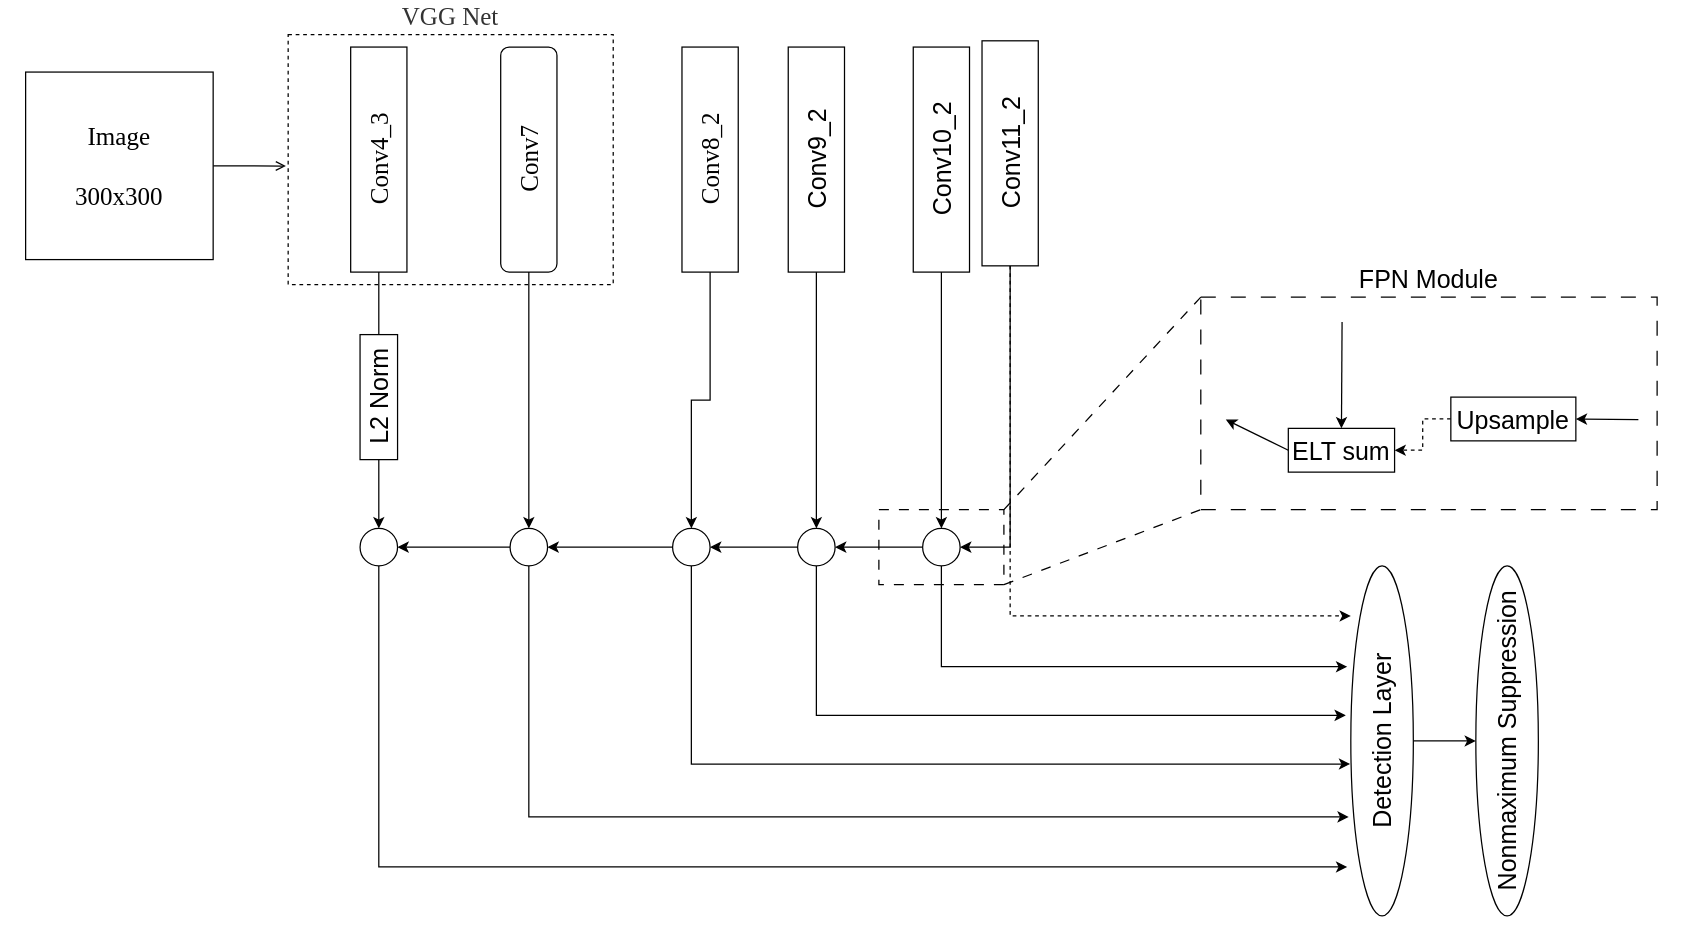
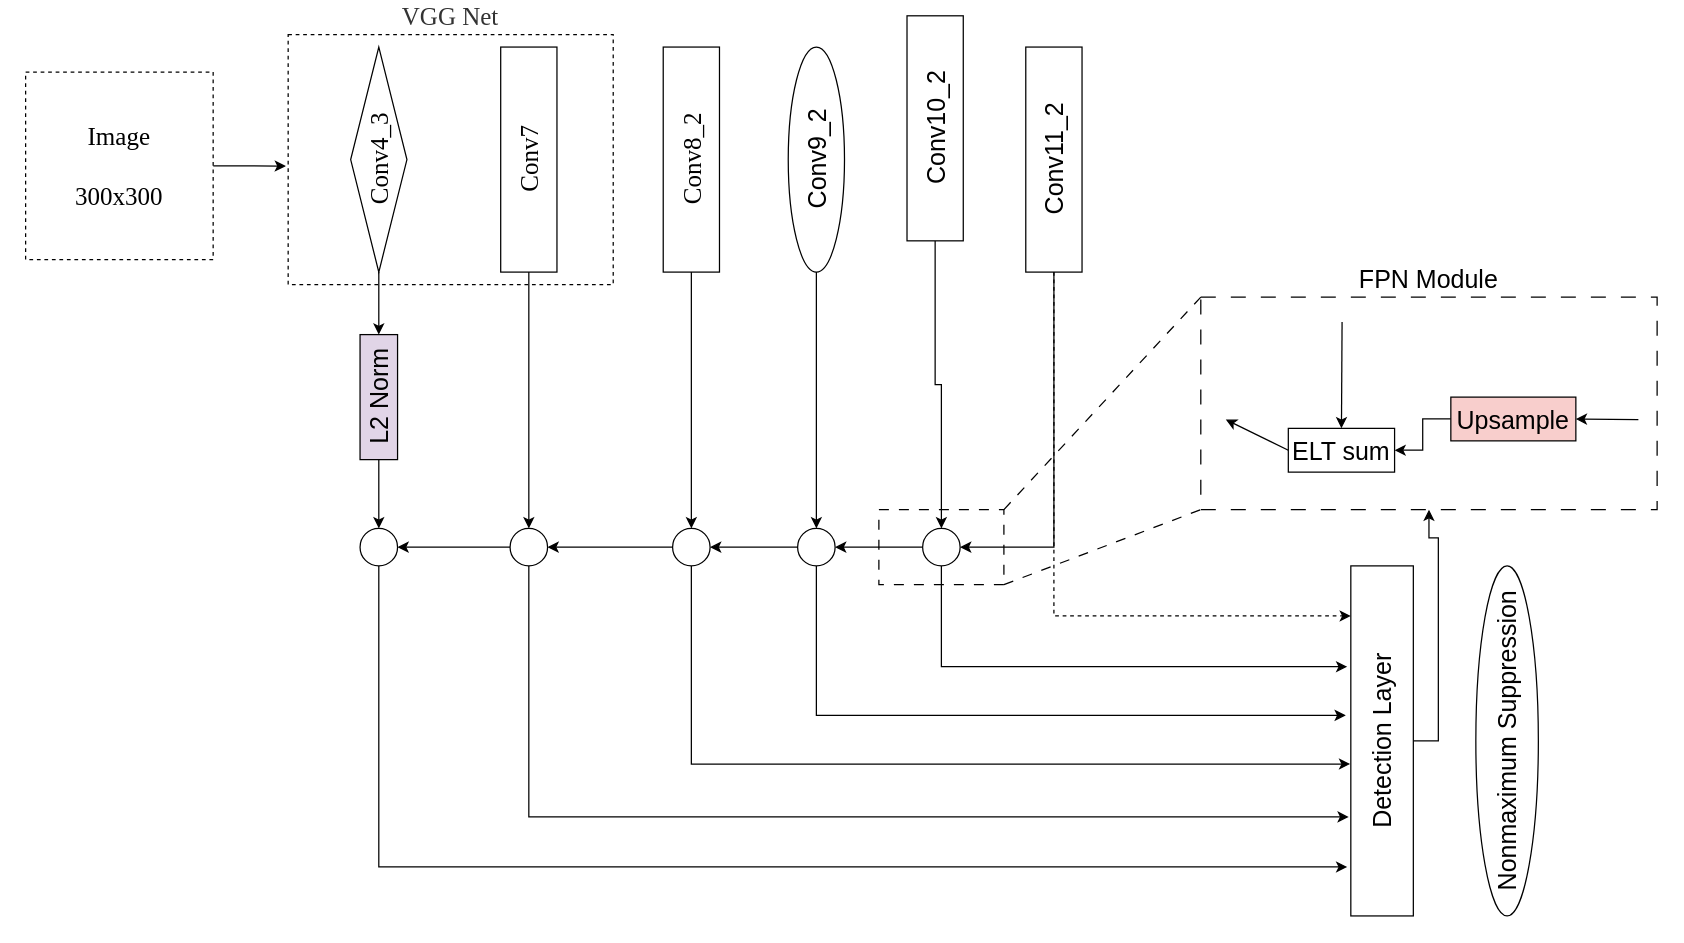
node "Conv11_2": moved (1010, 153) -> (1054, 159)
node "Conv4_3": shape rectangle -> diamond
node "Conv7": shape rounded rectangle -> rectangle
node "Conv8_2": moved (710, 159) -> (691, 159)
node "Conv9_2": shape rectangle -> ellipse
node "Conv10_2": moved (941, 159) -> (935, 128)
node "Image300x300": style solid -> dashed
edge "Image300x300" -> "VGG Net": arrowhead open -> classic
edge "Conv4_3" -- "L2 Norm": arrowhead none -> classic
node "L2 Norm": fillcolor #ffffff -> #e1d5e7
node "Upsample": fillcolor #ffffff -> #f8cecc
edge "Upsample" -> "ELT sum": style dashed -> solid
node "Detection Layer": shape ellipse -> rectangle
edge "Detection Layer" -> "Nonmaximum Suppression": now "Detection Layer" -> "FPN Module"
